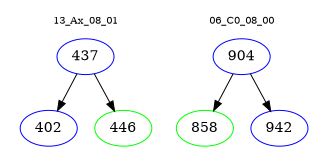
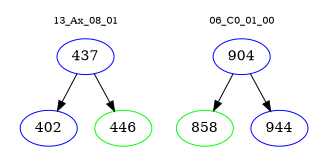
cluster "06_C0_08_00": label "06_C0_08_00" -> "06_C0_01_00"
node "942": label "942" -> "944"
